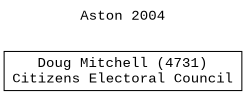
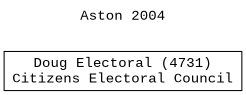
node "Doug Mitchell (4731) Citizens Electoral Council": label "Doug Mitchell (4731) Citizens Electoral Council" -> "Doug Electoral (4731) Citizens Electoral Council"
